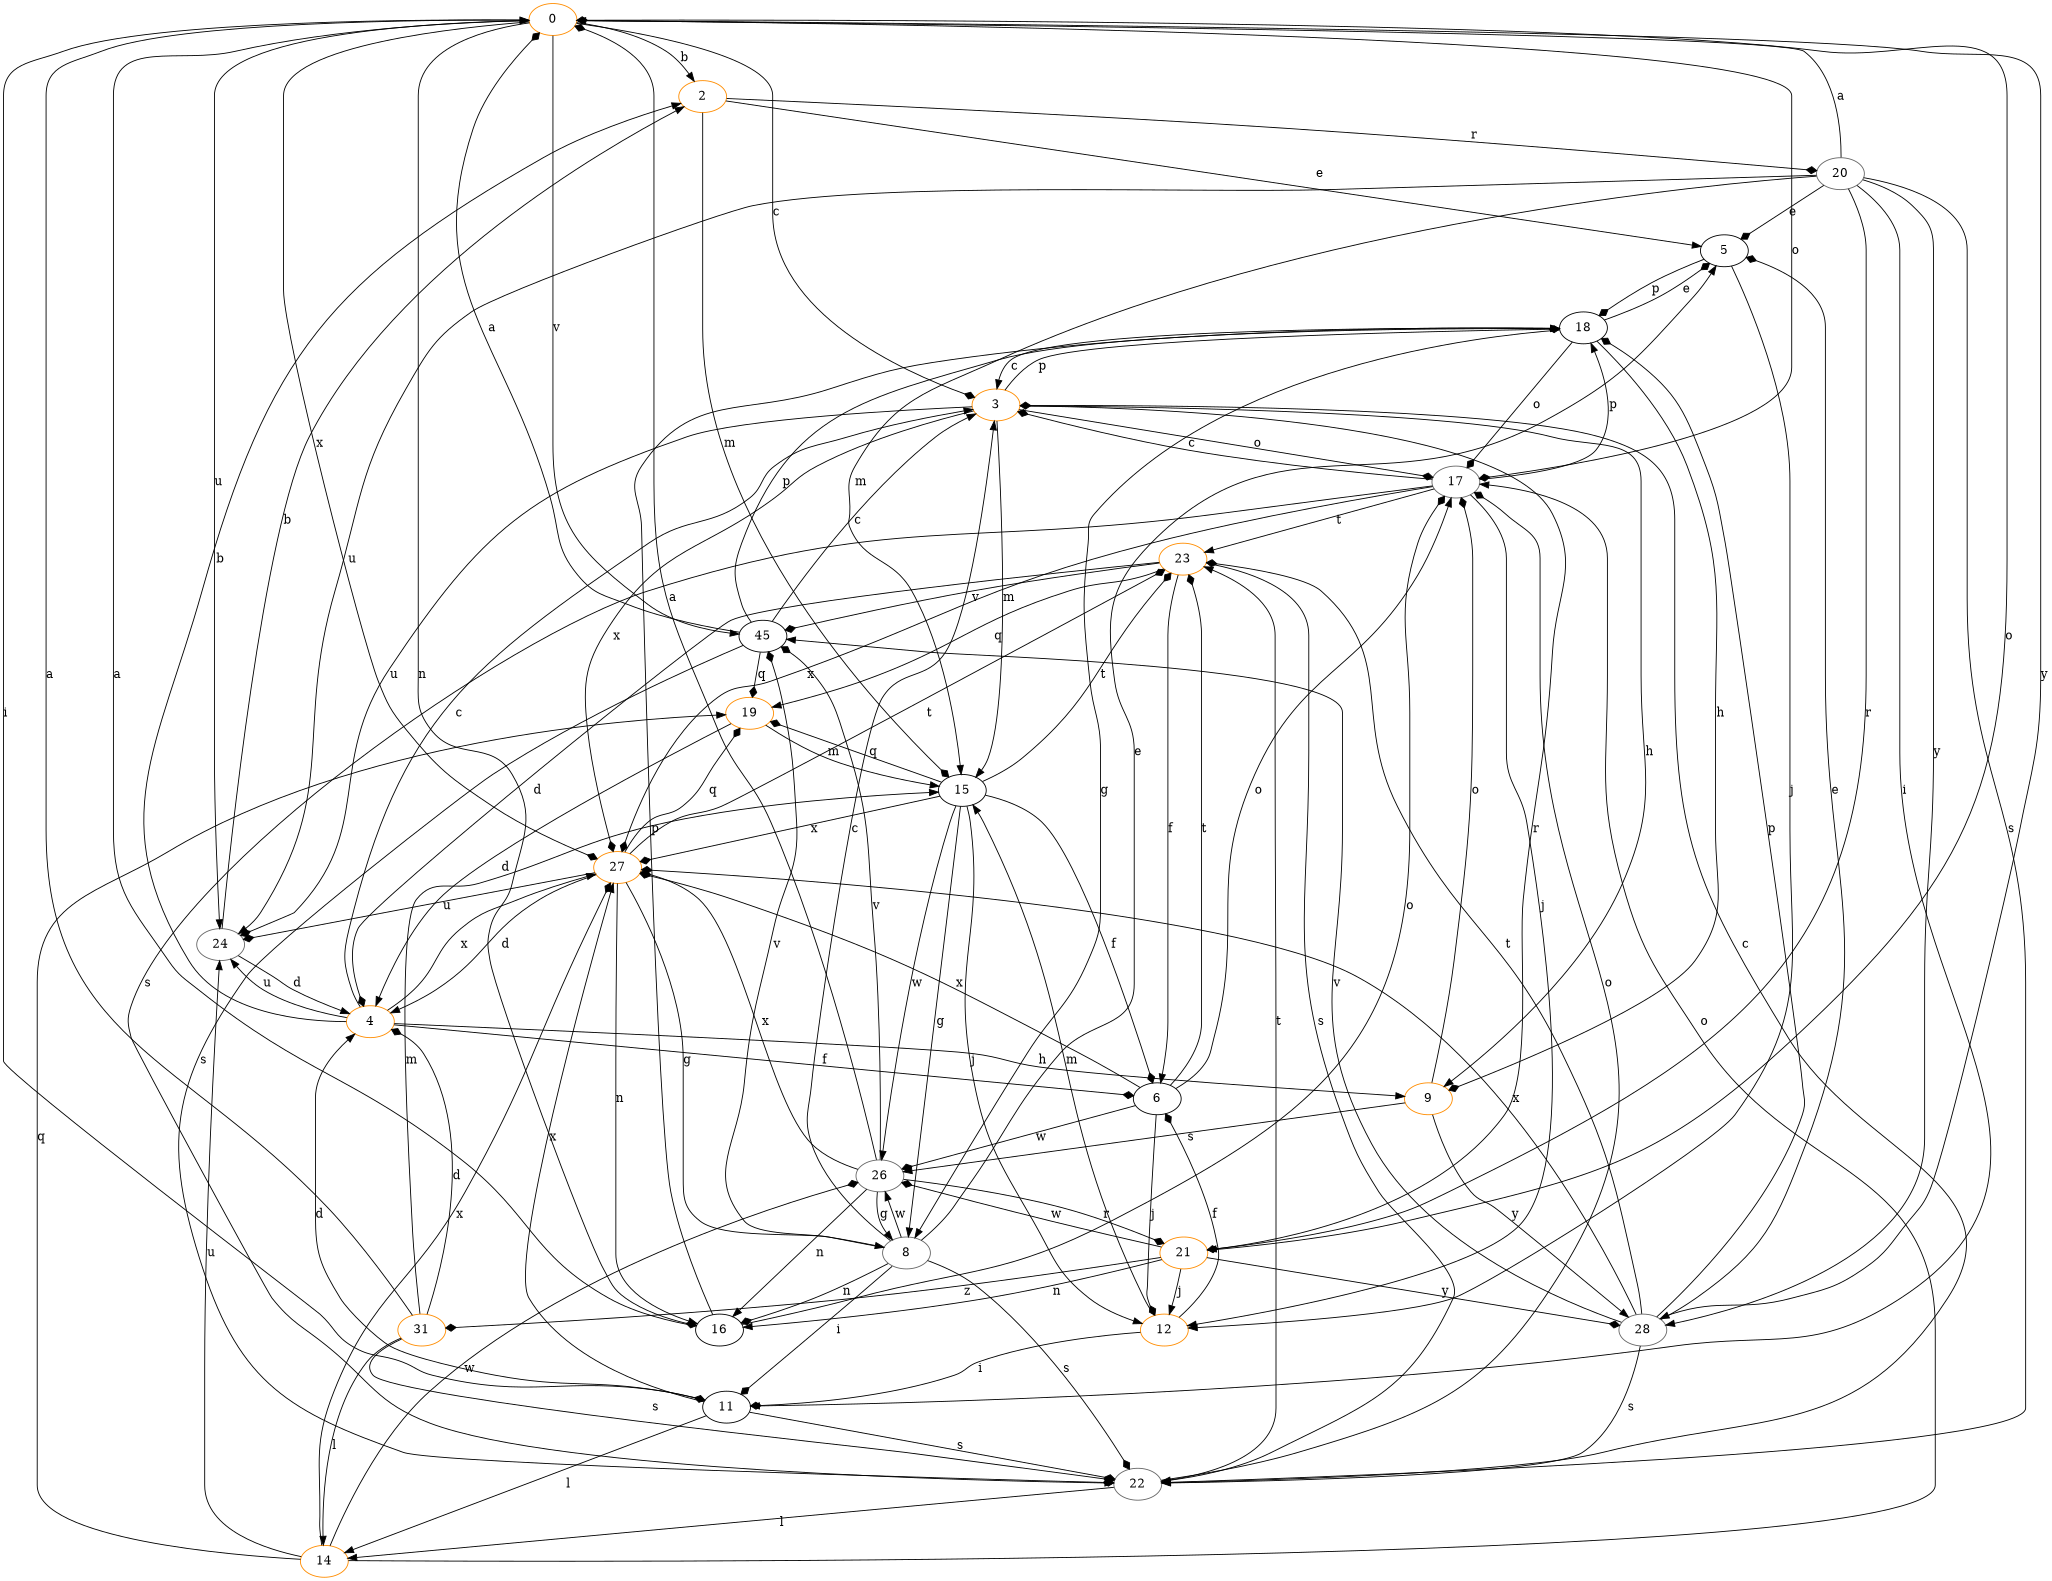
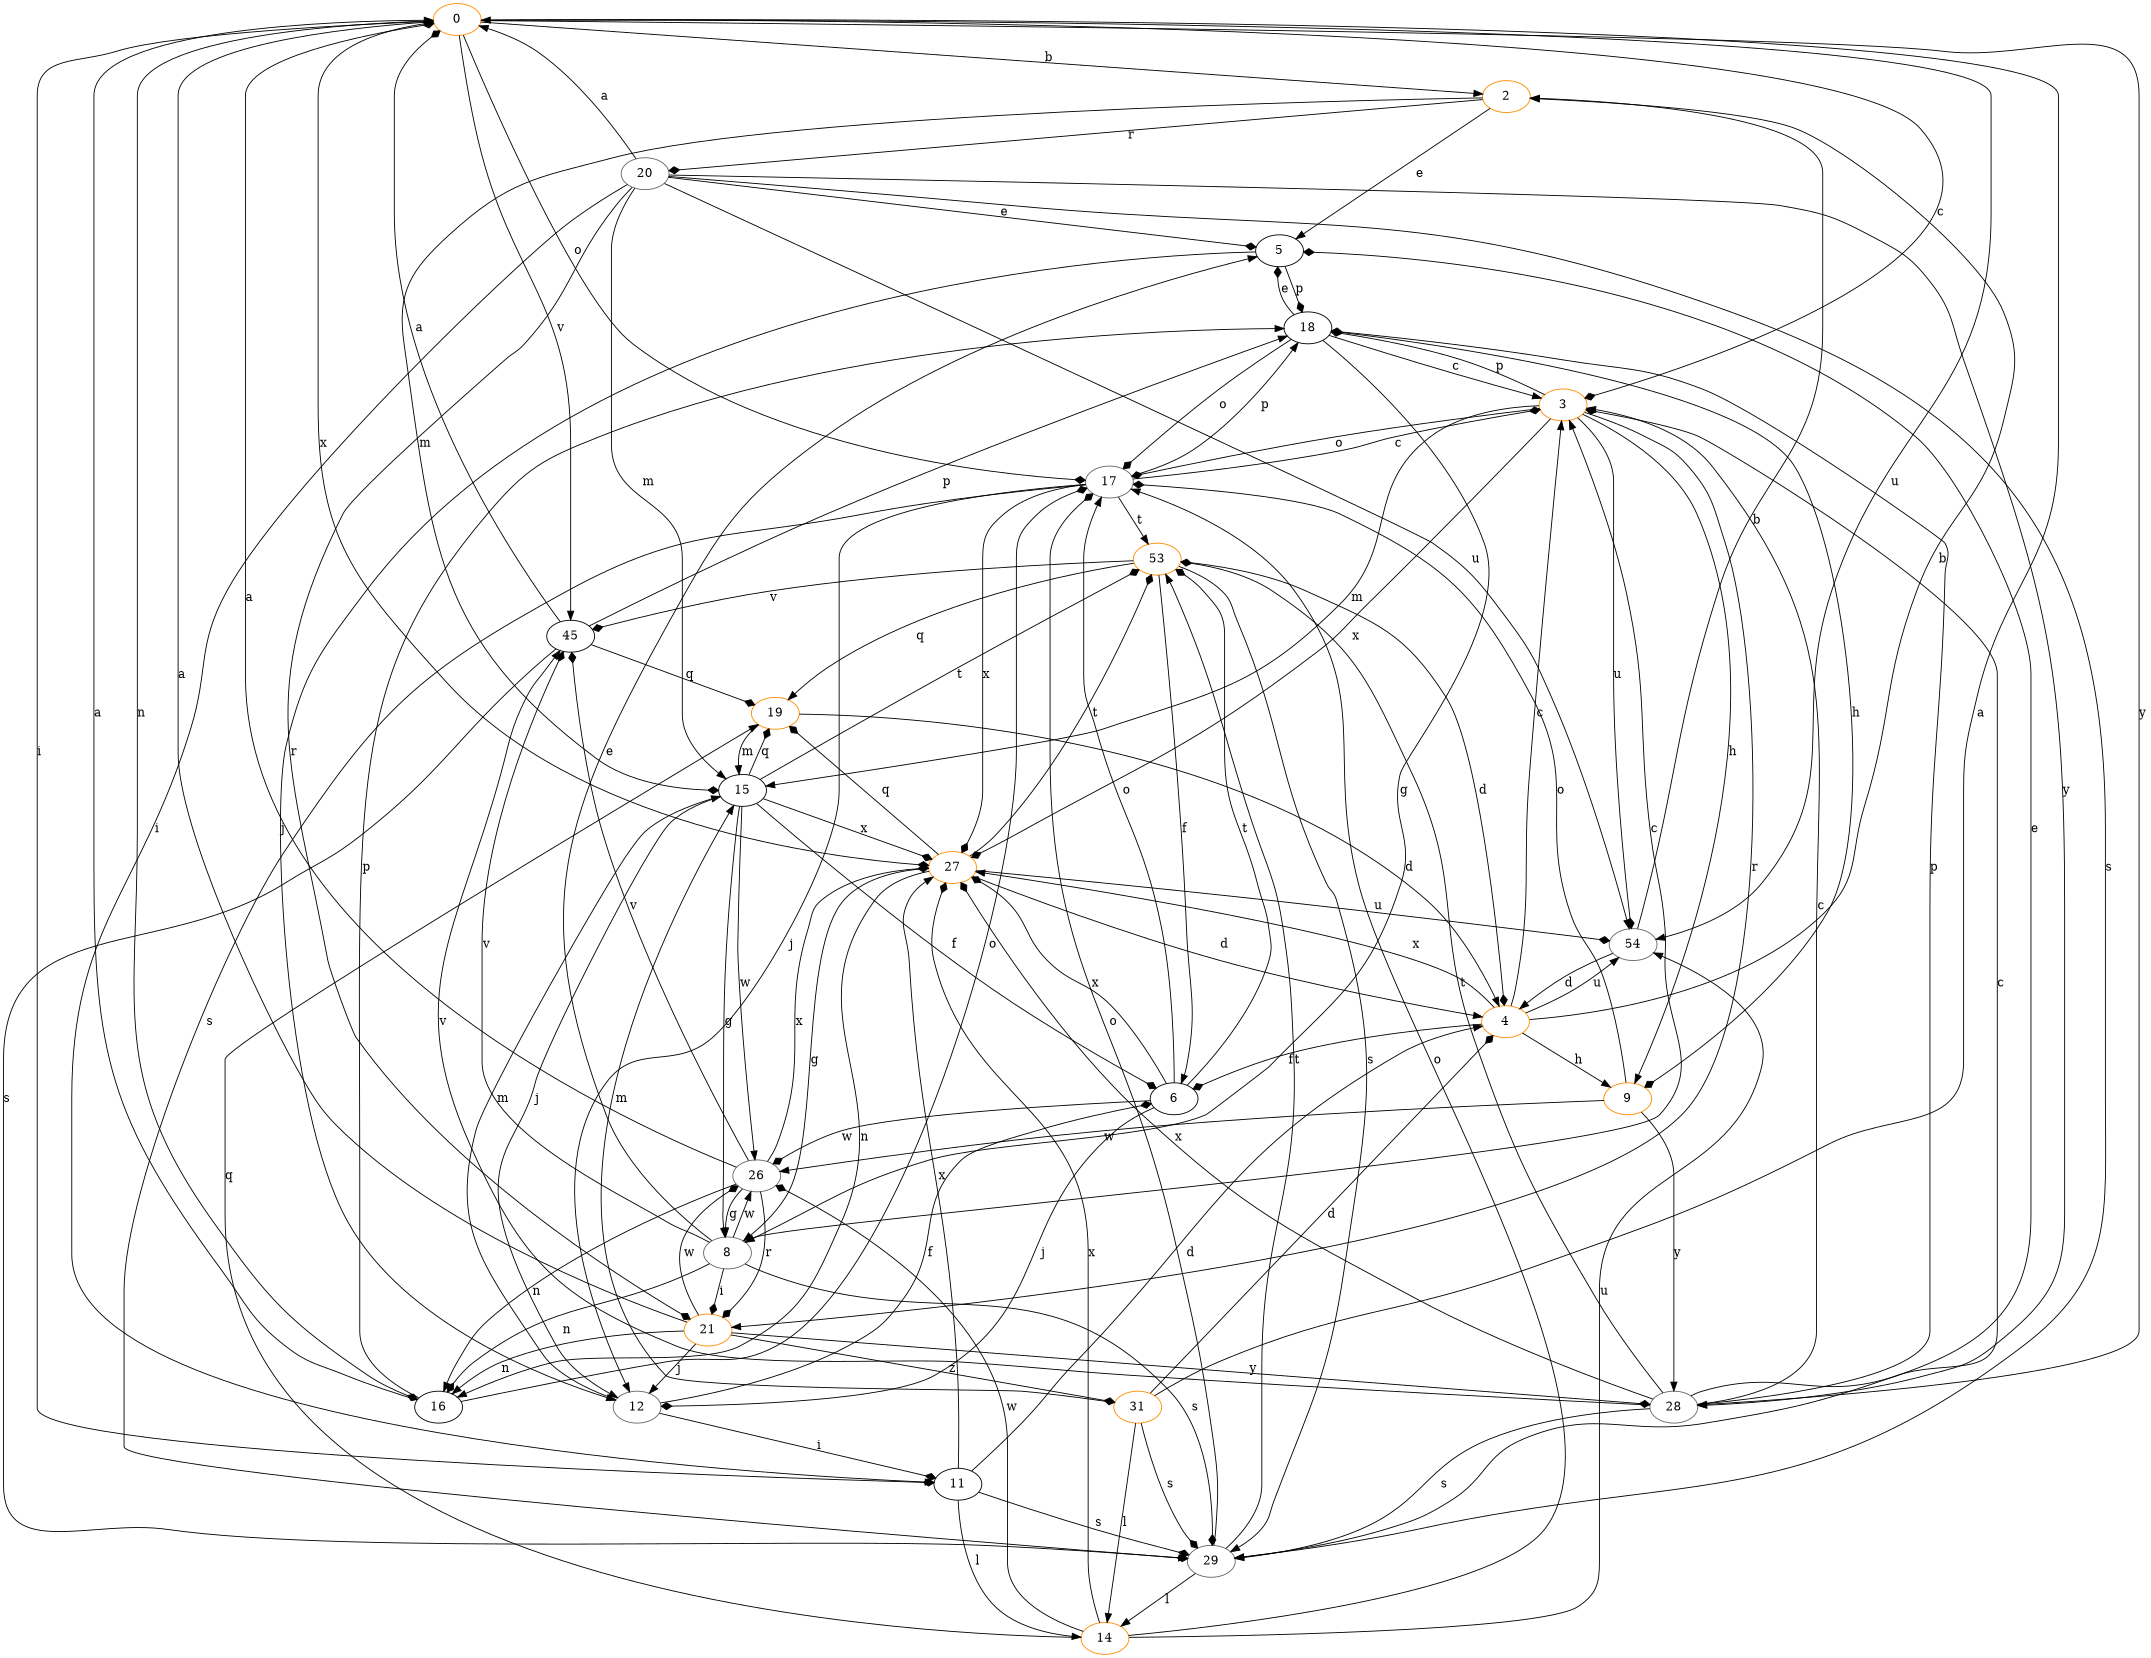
edge "45" -> "3": now "28" -> "3"
node "23": label "23" -> "53"
edge "21" -> "0": label "o" -> "a"
node "24": label "24" -> "54"
edge "9" -> "26": label "s" -> "w"
edge "8" -> "11": now "8" -> "21"
node "12": color darkorange -> gray40
node "22": label "22" -> "29"
